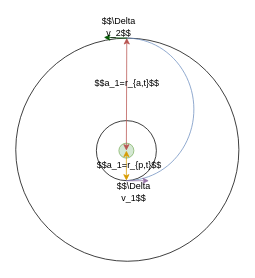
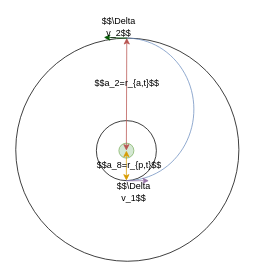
node "$$a_1=r_{a,t}$$": label "$$a_1=r_{a,t}$$" -> "$$a_2=r_{a,t}$$"
node "$$a_1=r_{p,t}$$": label "$$a_1=r_{p,t}$$" -> "$$a_8=r_{p,t}$$"
